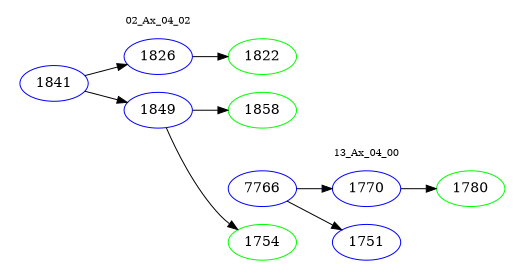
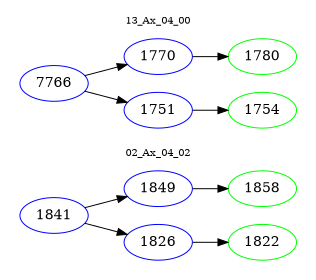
edge "1849" -> "1754": now "1751" -> "1754"
